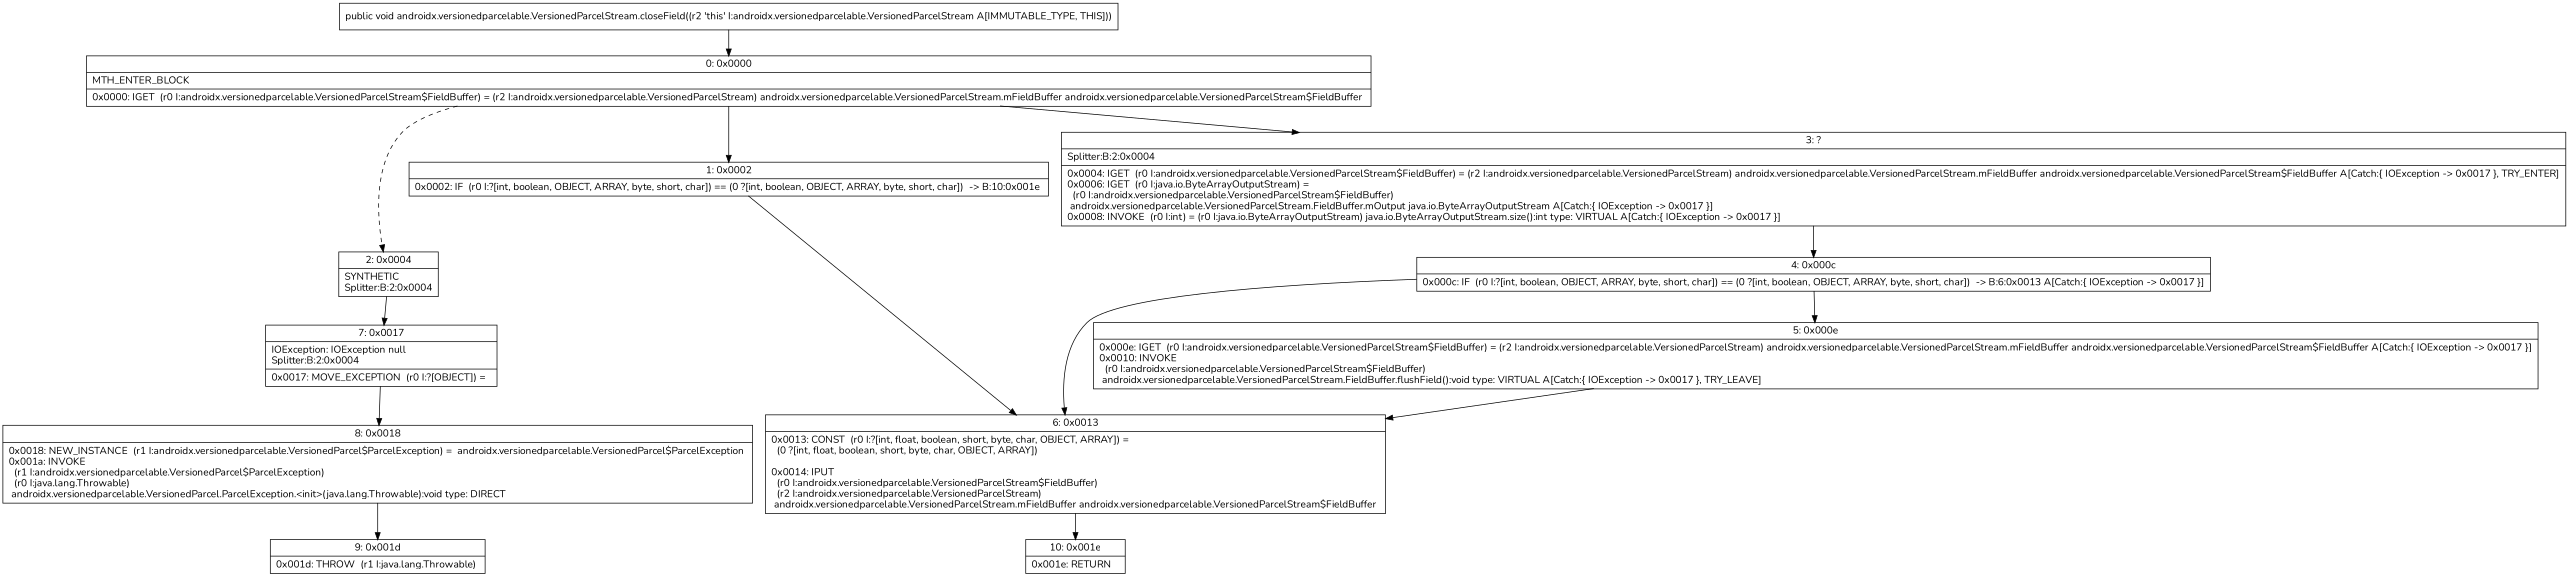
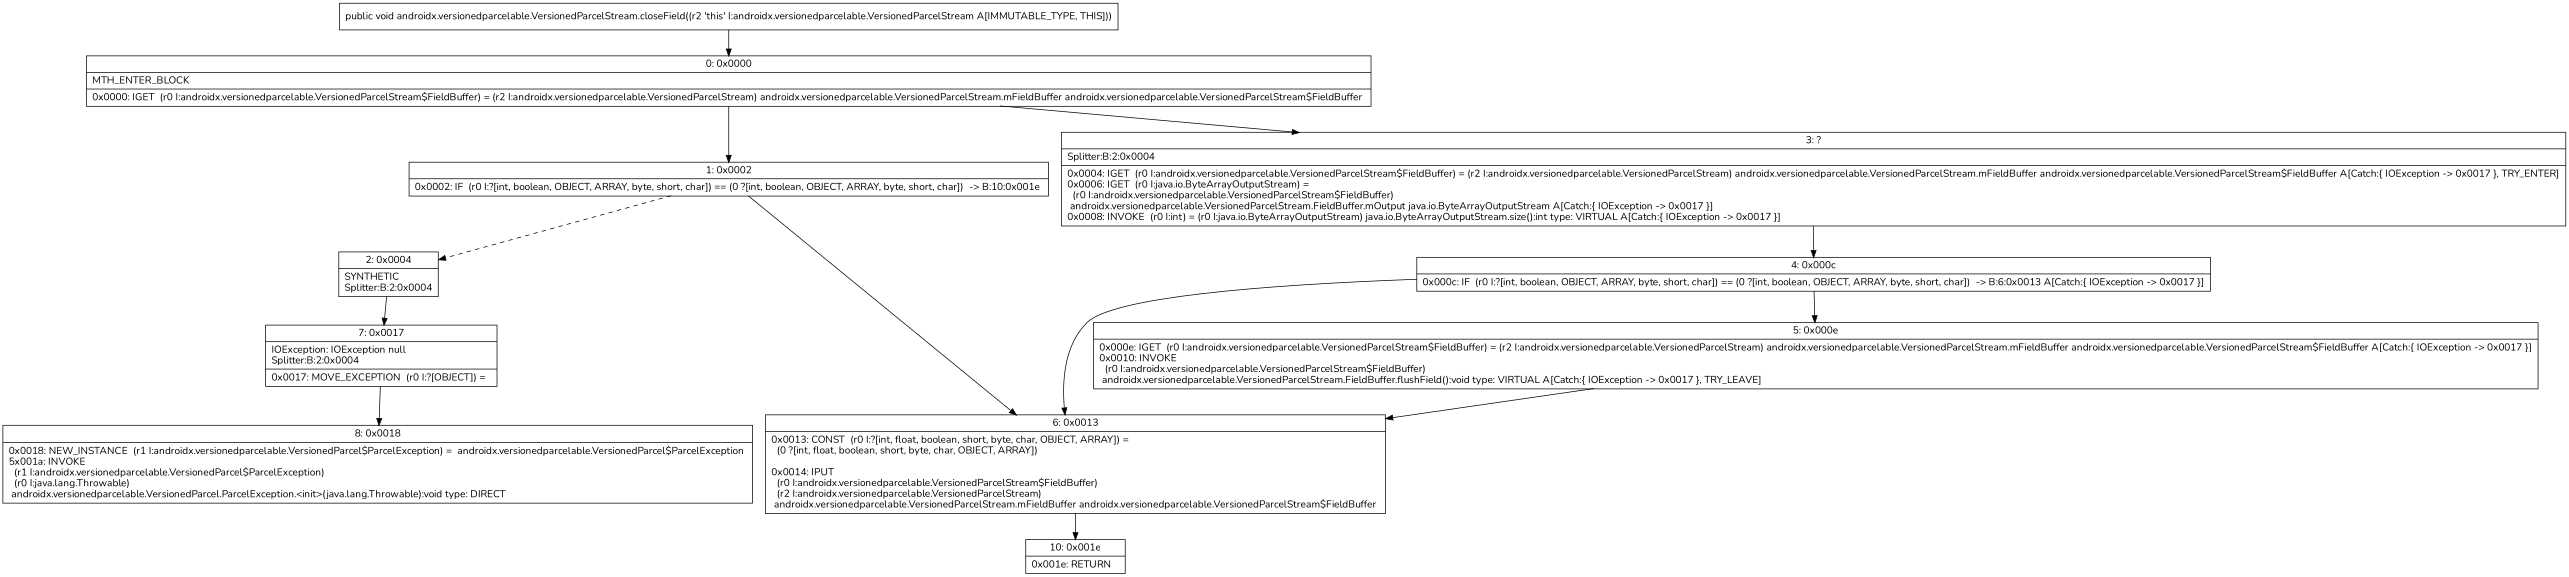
edge "0: 0x0000" -> "2: 0x0004": now "1: 0x0002" -> "2: 0x0004"
node "8: 0x0018": text "0x001a: INVOKE" -> "5x001a: INVOKE"
node "9: 0x001d": removed
